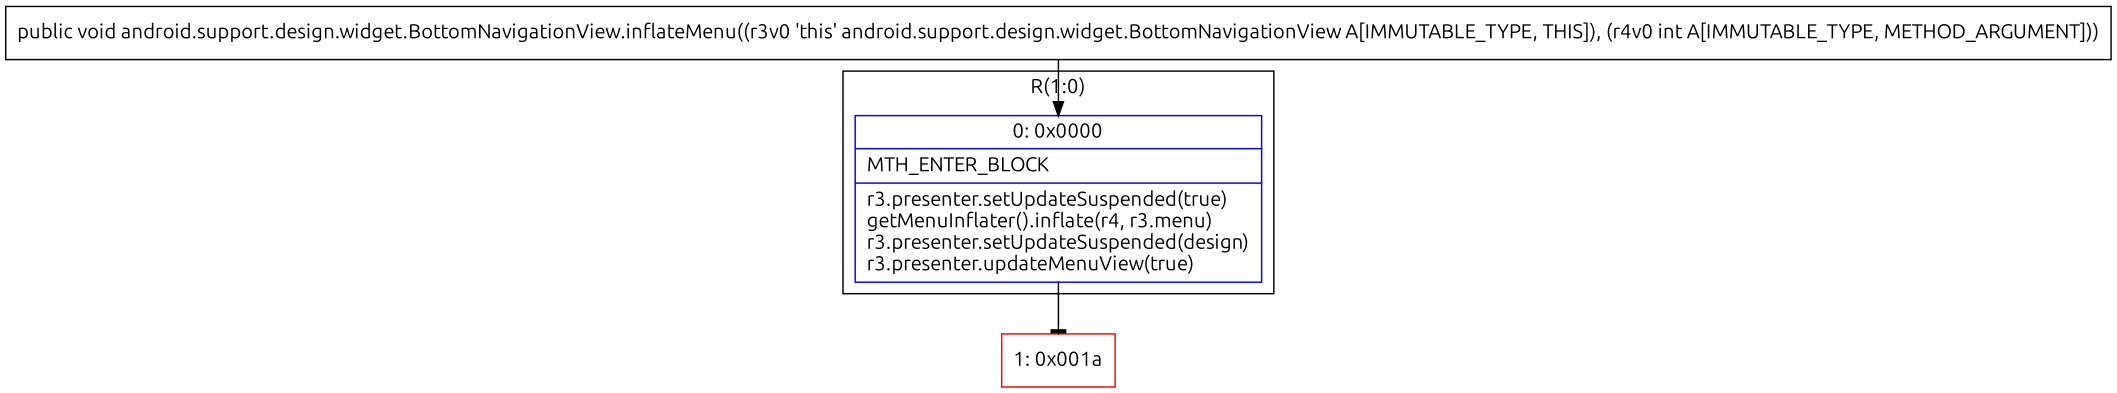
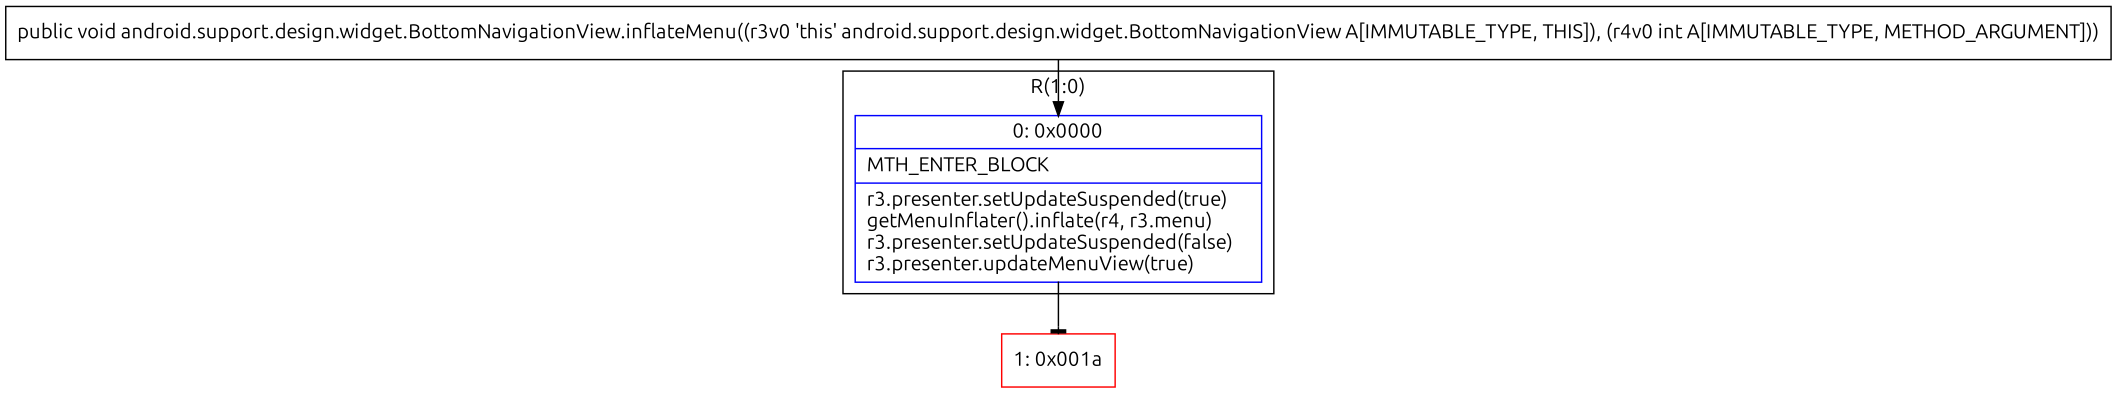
node "0: 0x0000": text "r3.presenter.setUpdateSuspended(design)" -> "r3.presenter.setUpdateSuspended(false)"
